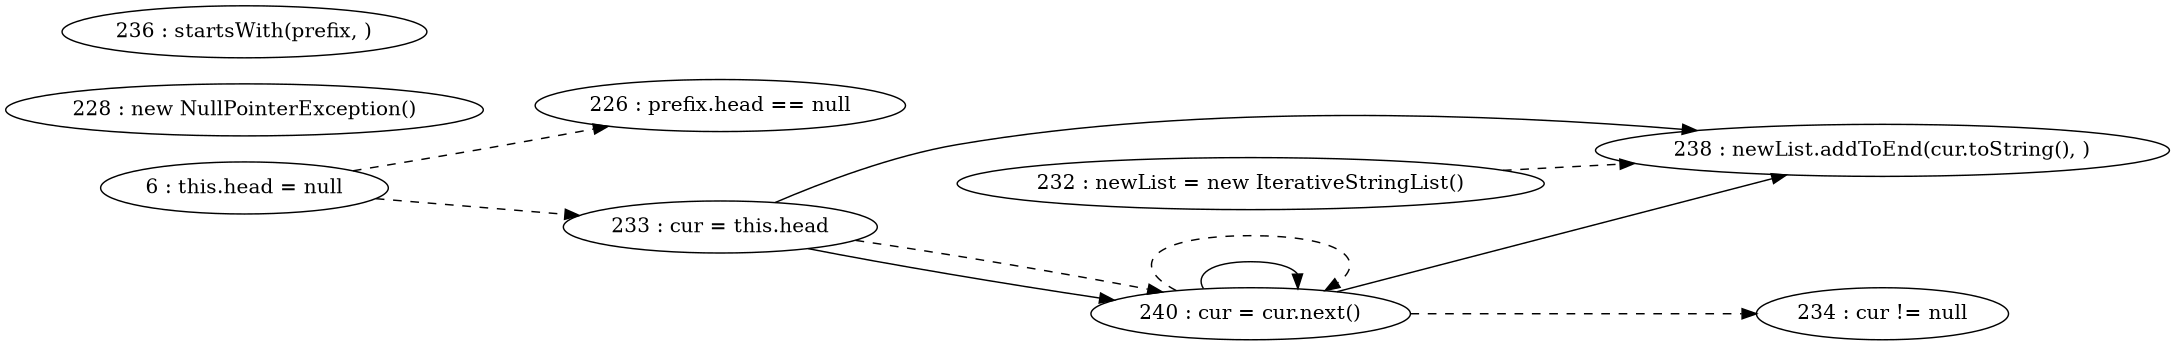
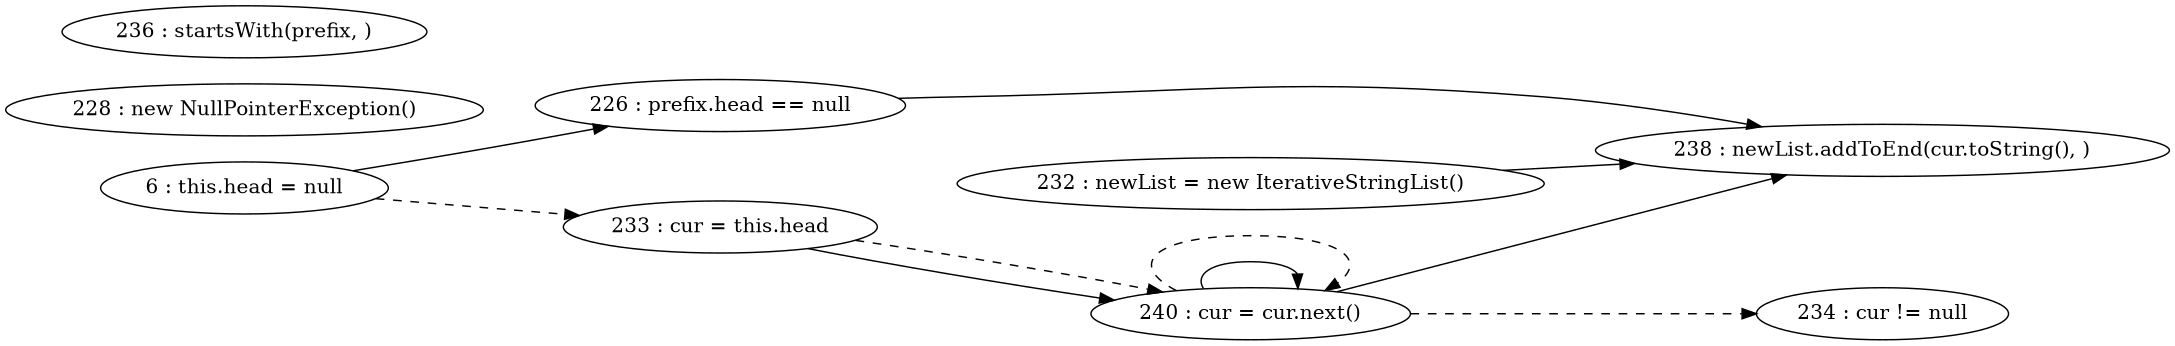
edge "233 : cur = this.head" -> "238 : newList.addToEnd(cur.toString(), )": now "226 : prefix.head == null" -> "238 : newList.addToEnd(cur.toString(), )"
edge "6 : this.head = null" -> "226 : prefix.head == null": style dashed -> solid
edge "232 : newList = new IterativeStringList()" -> "238 : newList.addToEnd(cur.toString(), )": style dashed -> solid
